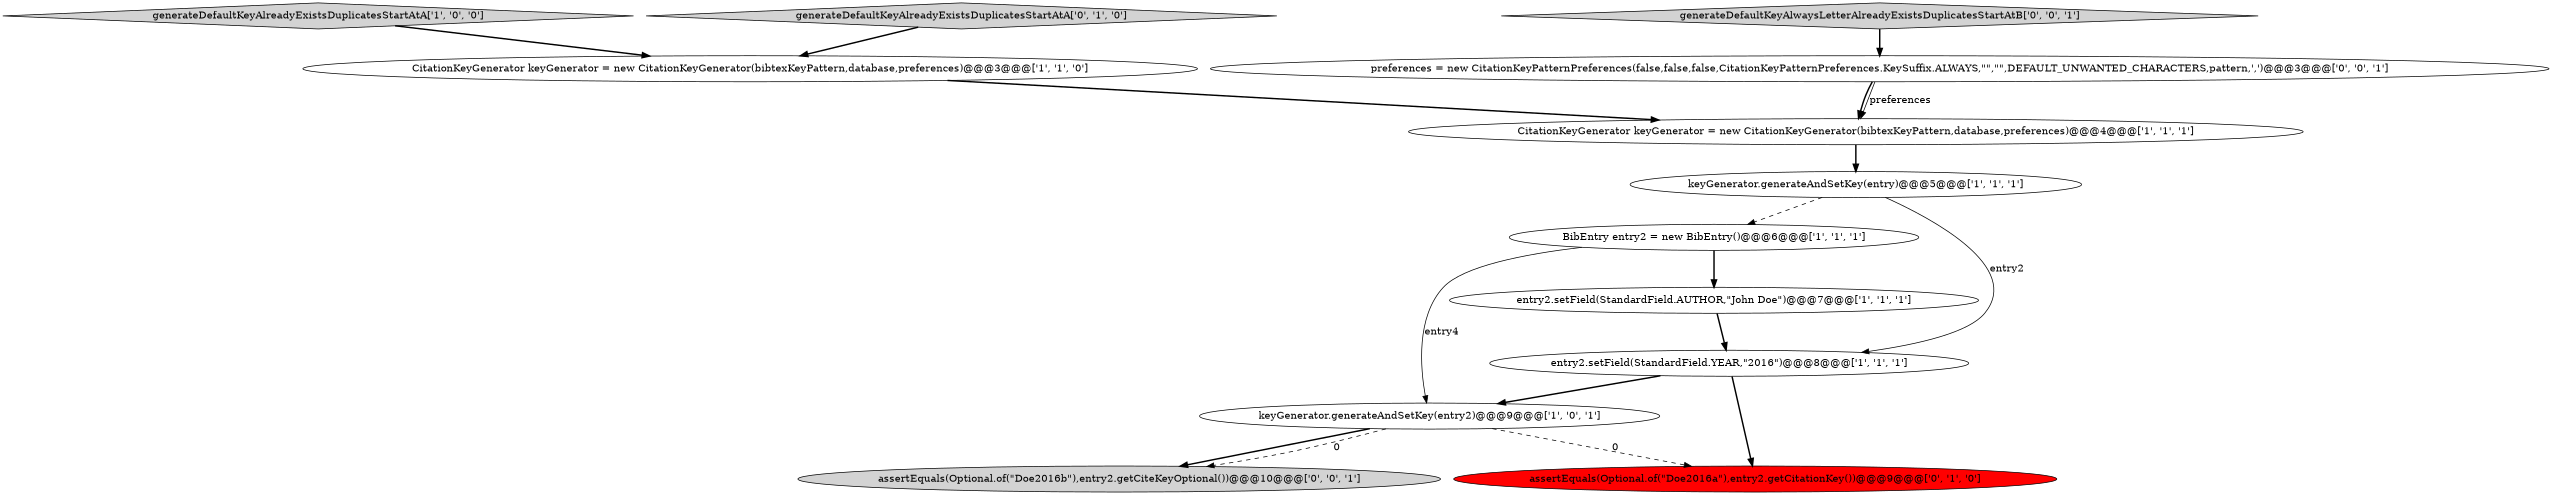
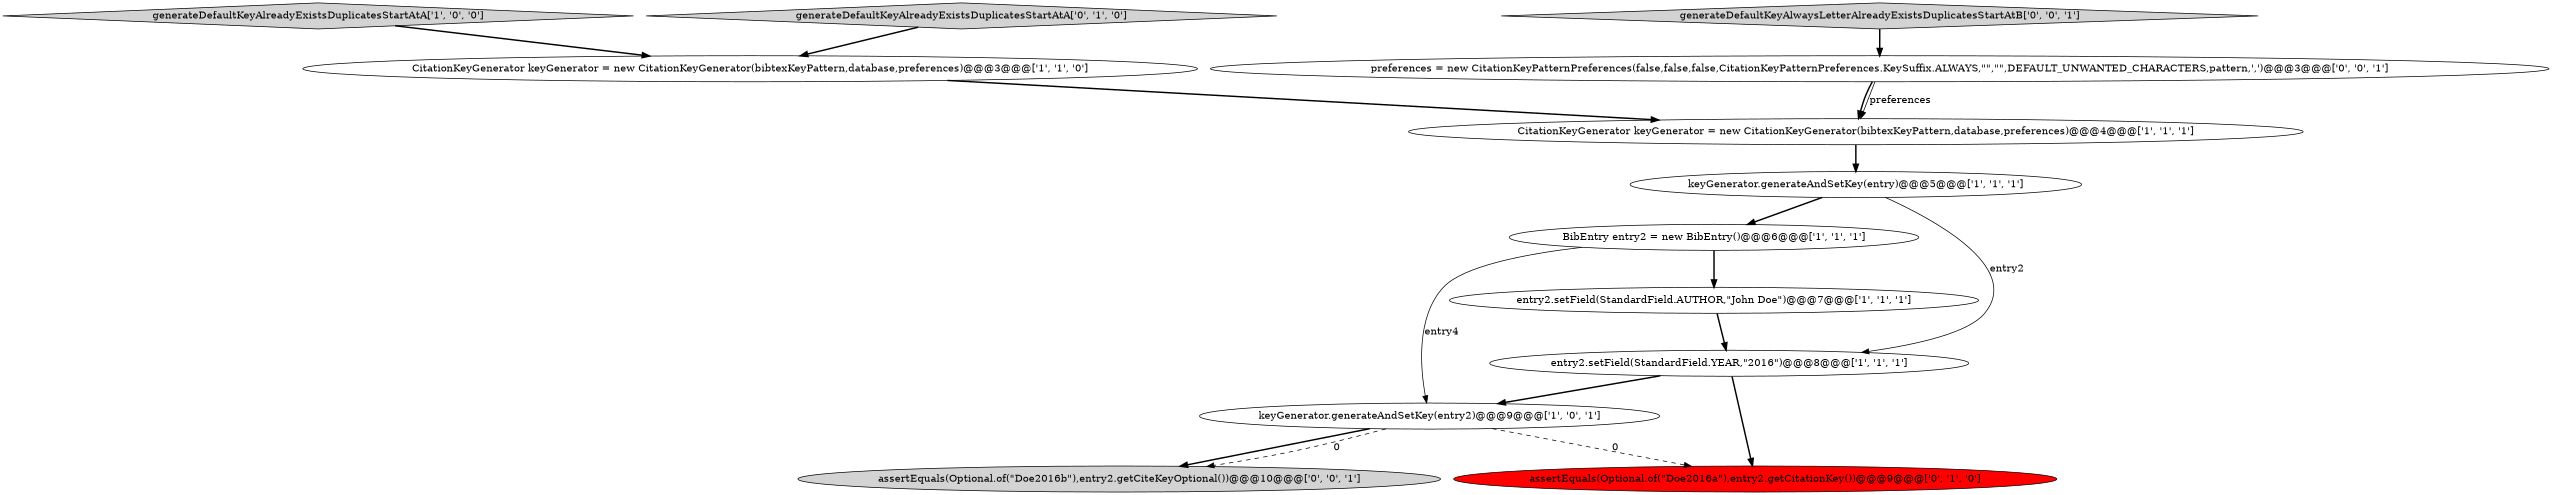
edge "keyGenerator.generateAndSetKey(entry)@@@5@@@['1', '1', '1']" -> "BibEntry entry2 = new BibEntry()@@@6@@@['1', '1', '1']": style dashed -> bold
